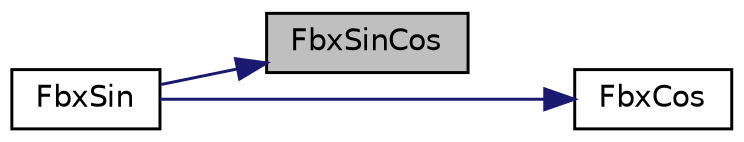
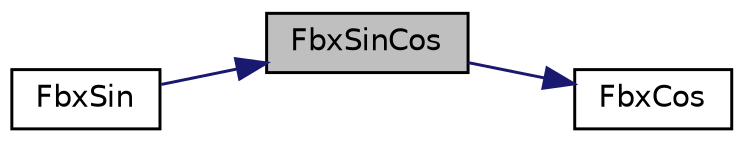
edge "FbxSin" -> "FbxCos": now "FbxSinCos" -> "FbxCos"
